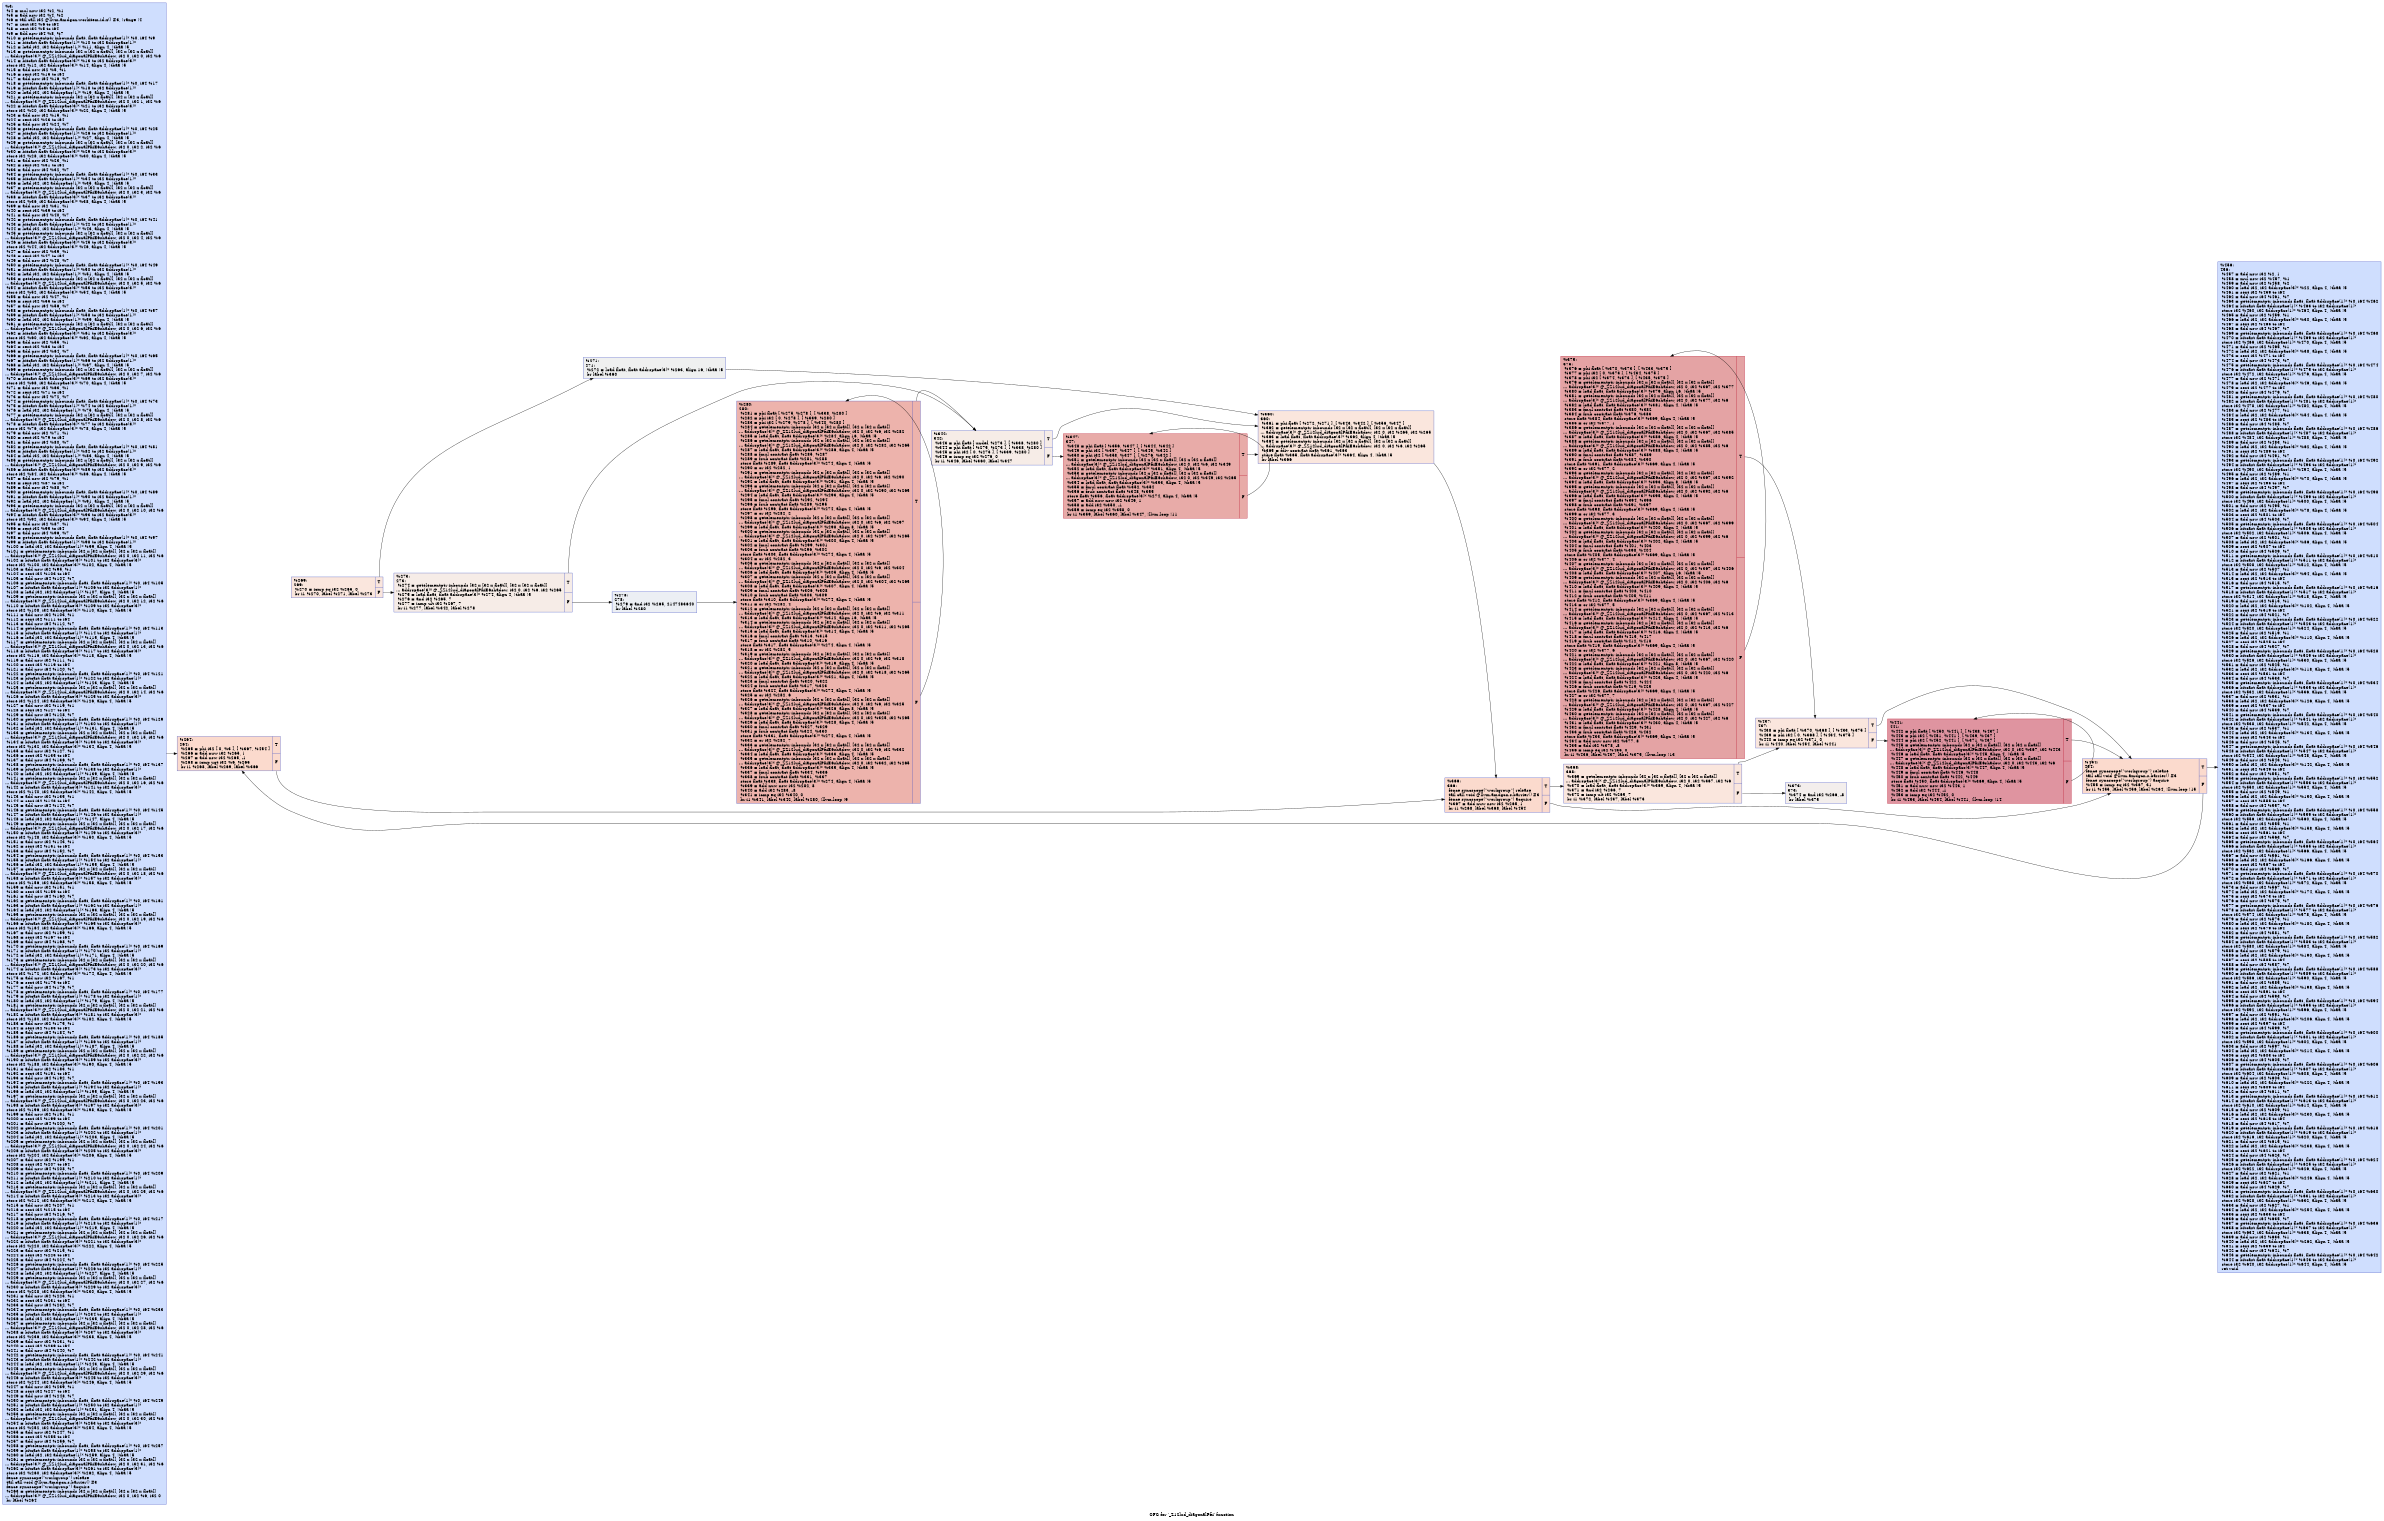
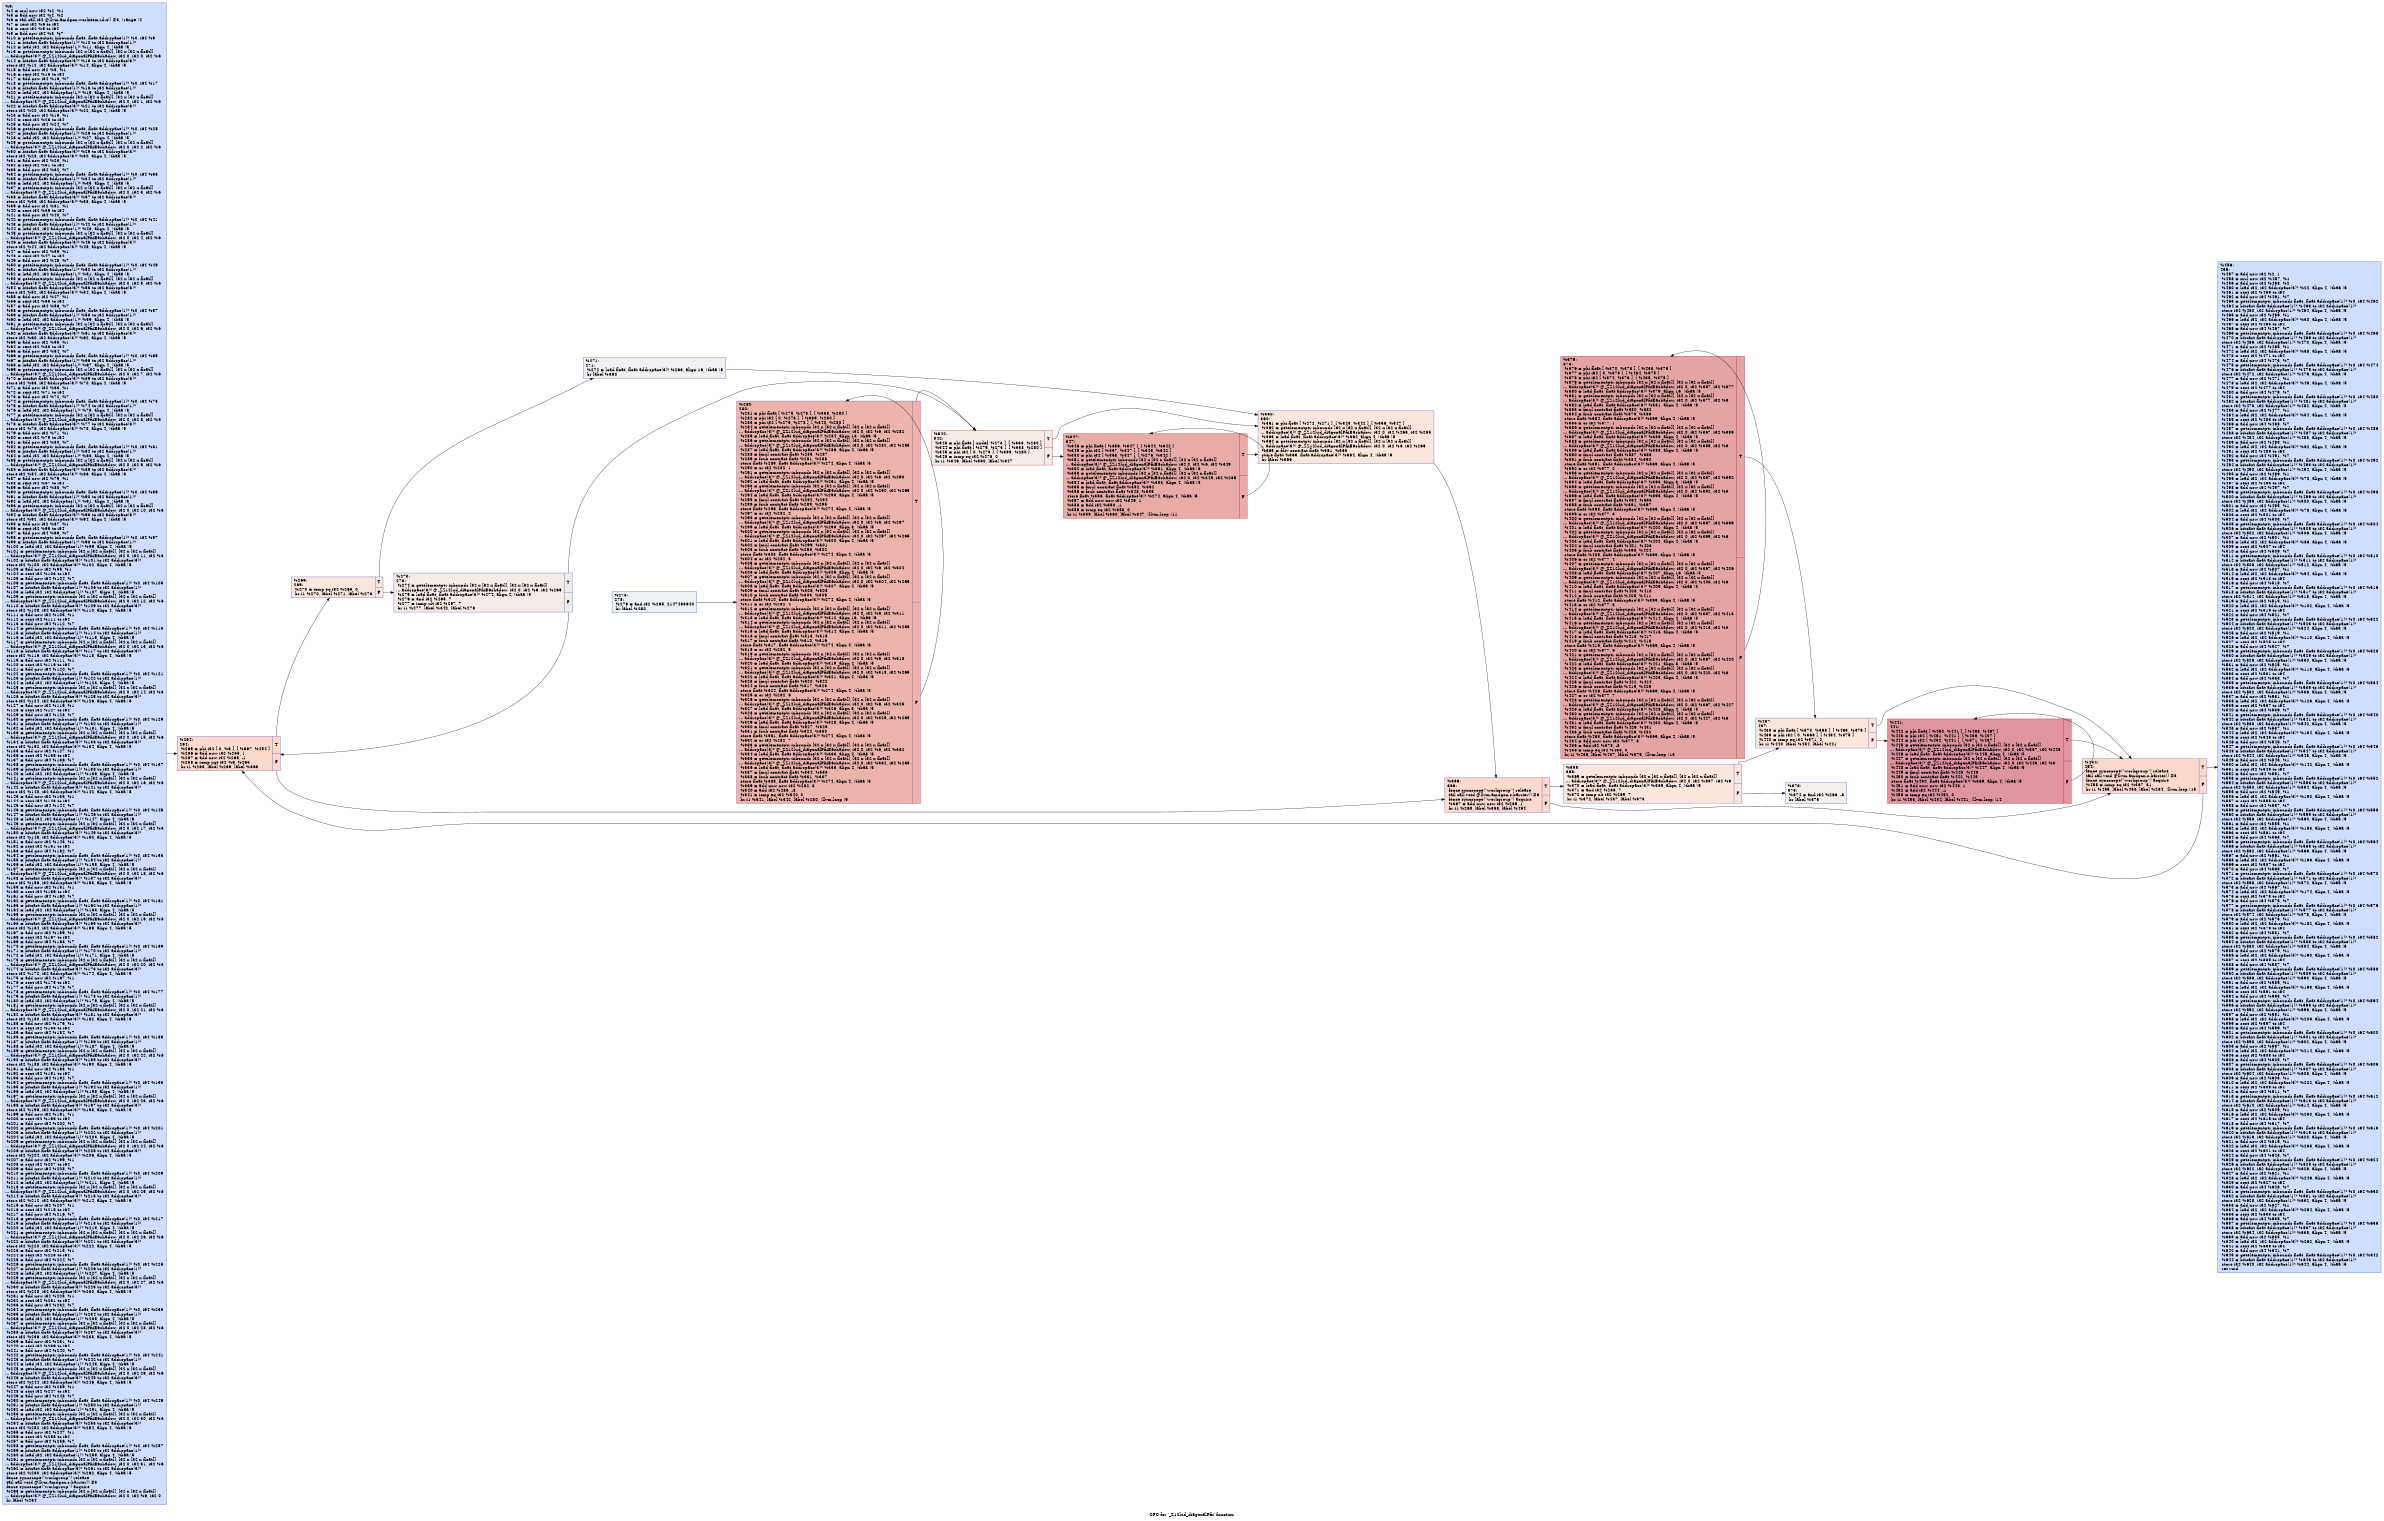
node "%342:": color #3d50c3ff -> #b70d28ff
edge "%273:" -> "%278:": now "%273:" -> "%264:"
edge "%264:" -> "%269:": added
